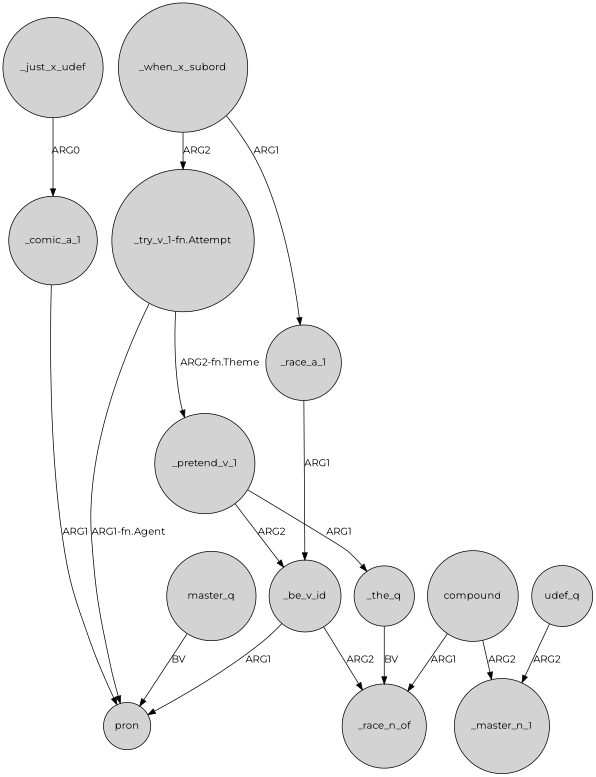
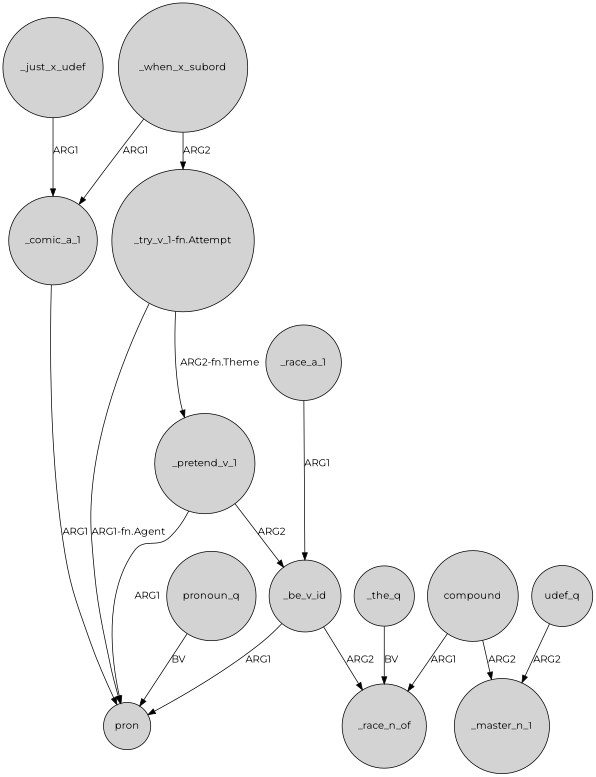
edge "_just_x_udef" -> "_comic_a_1": label "ARG0" -> "ARG1"
edge "_when_x_subord" -> "_race_a_1": now "_when_x_subord" -> "_comic_a_1"
edge "_pretend_v_1" -> "_the_q": now "_pretend_v_1" -> "pron"
node "master_q": label "master_q" -> "pronoun_q"
